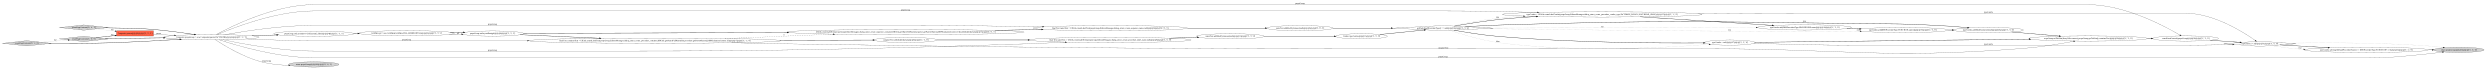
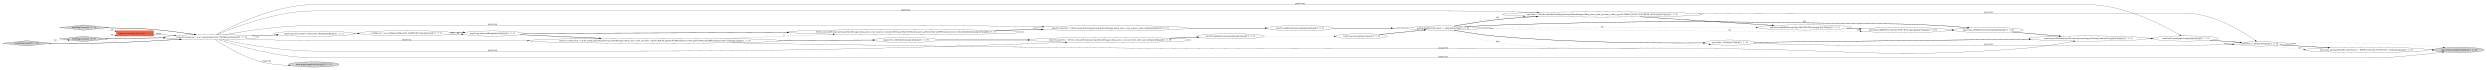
edge "nameText.addModifyListener(null)@@@10@@@['1', '1', '0']" -> "Combo typeCombo@@@15@@@['1', '1', '0']": style bold -> dotted
edge "createPageContents['1', '0', '0']" -> "Composite parent@@@2@@@['1', '1', '1']": style bold -> dotted
